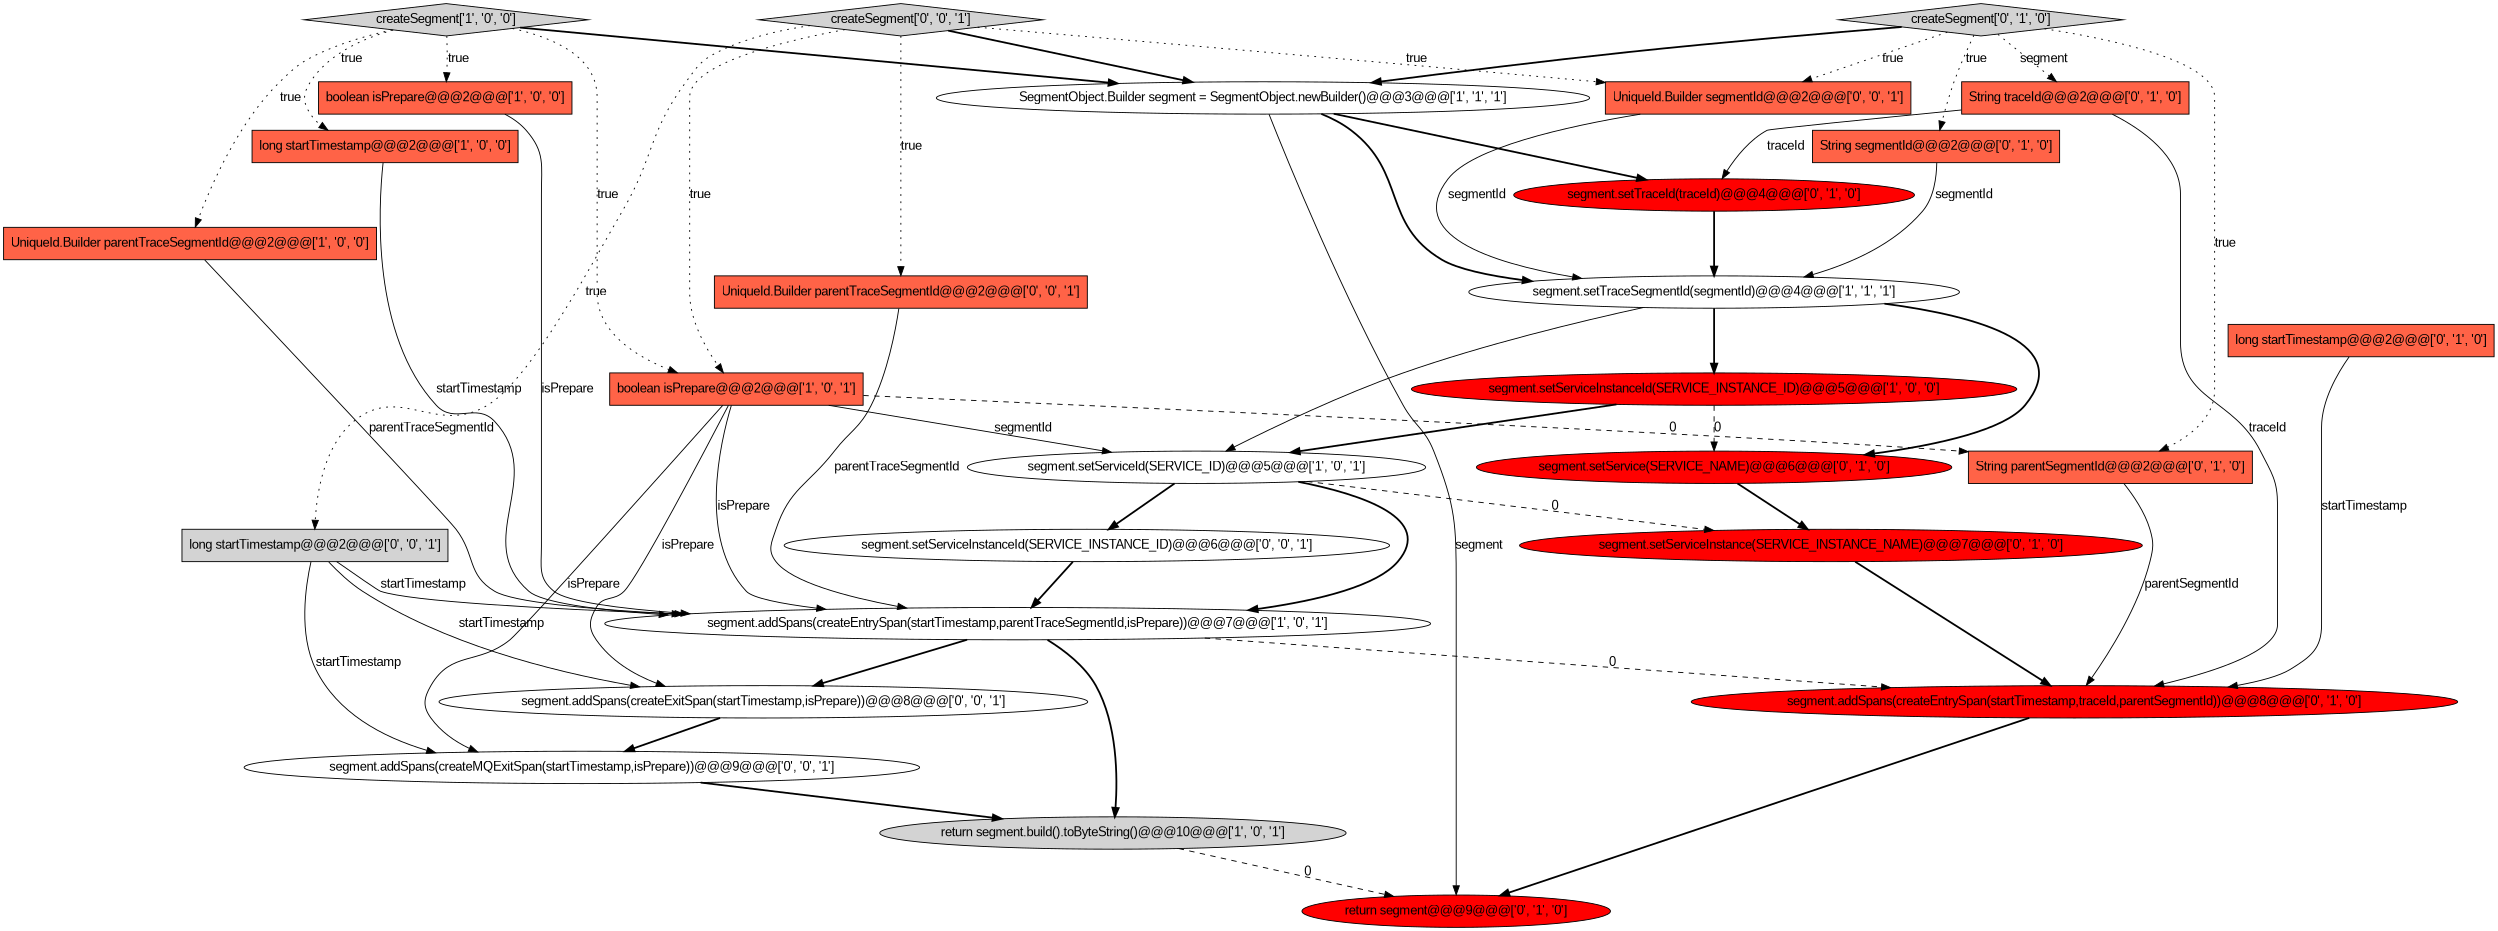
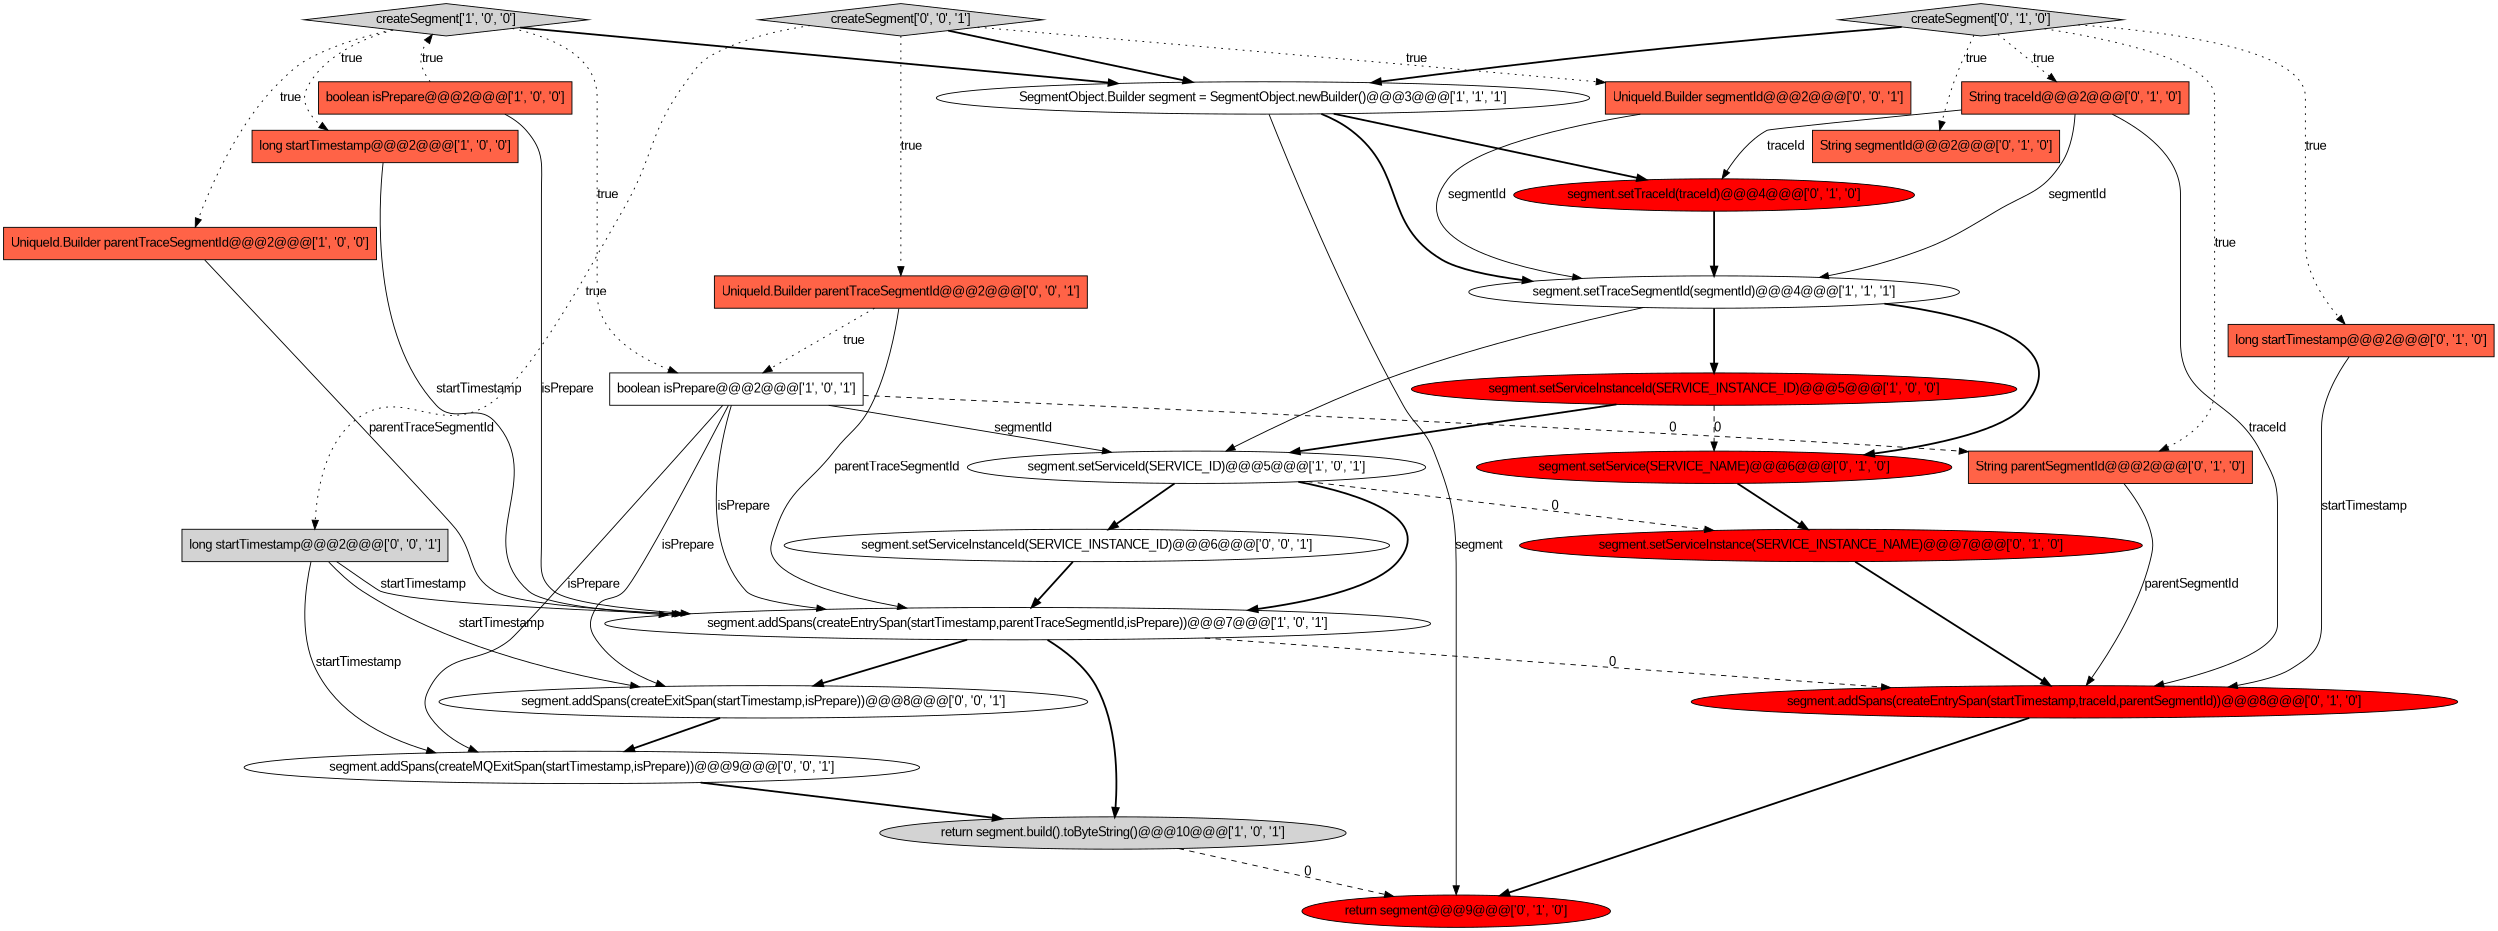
edge "createSegment['1', '0', '0']" -> "boolean isPrepare@@@2@@@['1', '0', '0']": reversed
edge "createSegment['0', '1', '0']" -> "UniqueId.Builder segmentId@@@2@@@['0', '0', '1']": now "createSegment['0', '1', '0']" -> "long startTimestamp@@@2@@@['0', '1', '0']"
edge "createSegment['0', '1', '0']" -> "String traceId@@@2@@@['0', '1', '0']": label "segment" -> "true"
edge "createSegment['0', '0', '1']" -> "boolean isPrepare@@@2@@@['1', '0', '1']": now "UniqueId.Builder parentTraceSegmentId@@@2@@@['0', '0', '1']" -> "boolean isPrepare@@@2@@@['1', '0', '1']"
edge "String segmentId@@@2@@@['0', '1', '0']" -> "segment.setTraceSegmentId(segmentId)@@@4@@@['1', '1', '1']": now "String traceId@@@2@@@['0', '1', '0']" -> "segment.setTraceSegmentId(segmentId)@@@4@@@['1', '1', '1']"
node "boolean isPrepare@@@2@@@['1', '0', '1']": fillcolor tomato -> white
